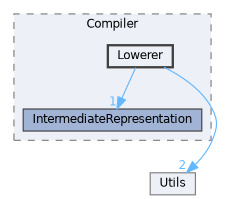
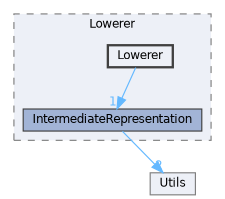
cluster "Compiler": label "Compiler" -> "Lowerer"
edge "Lowerer" -> "Utils": now "IntermediateRepresentation" -> "Utils"
